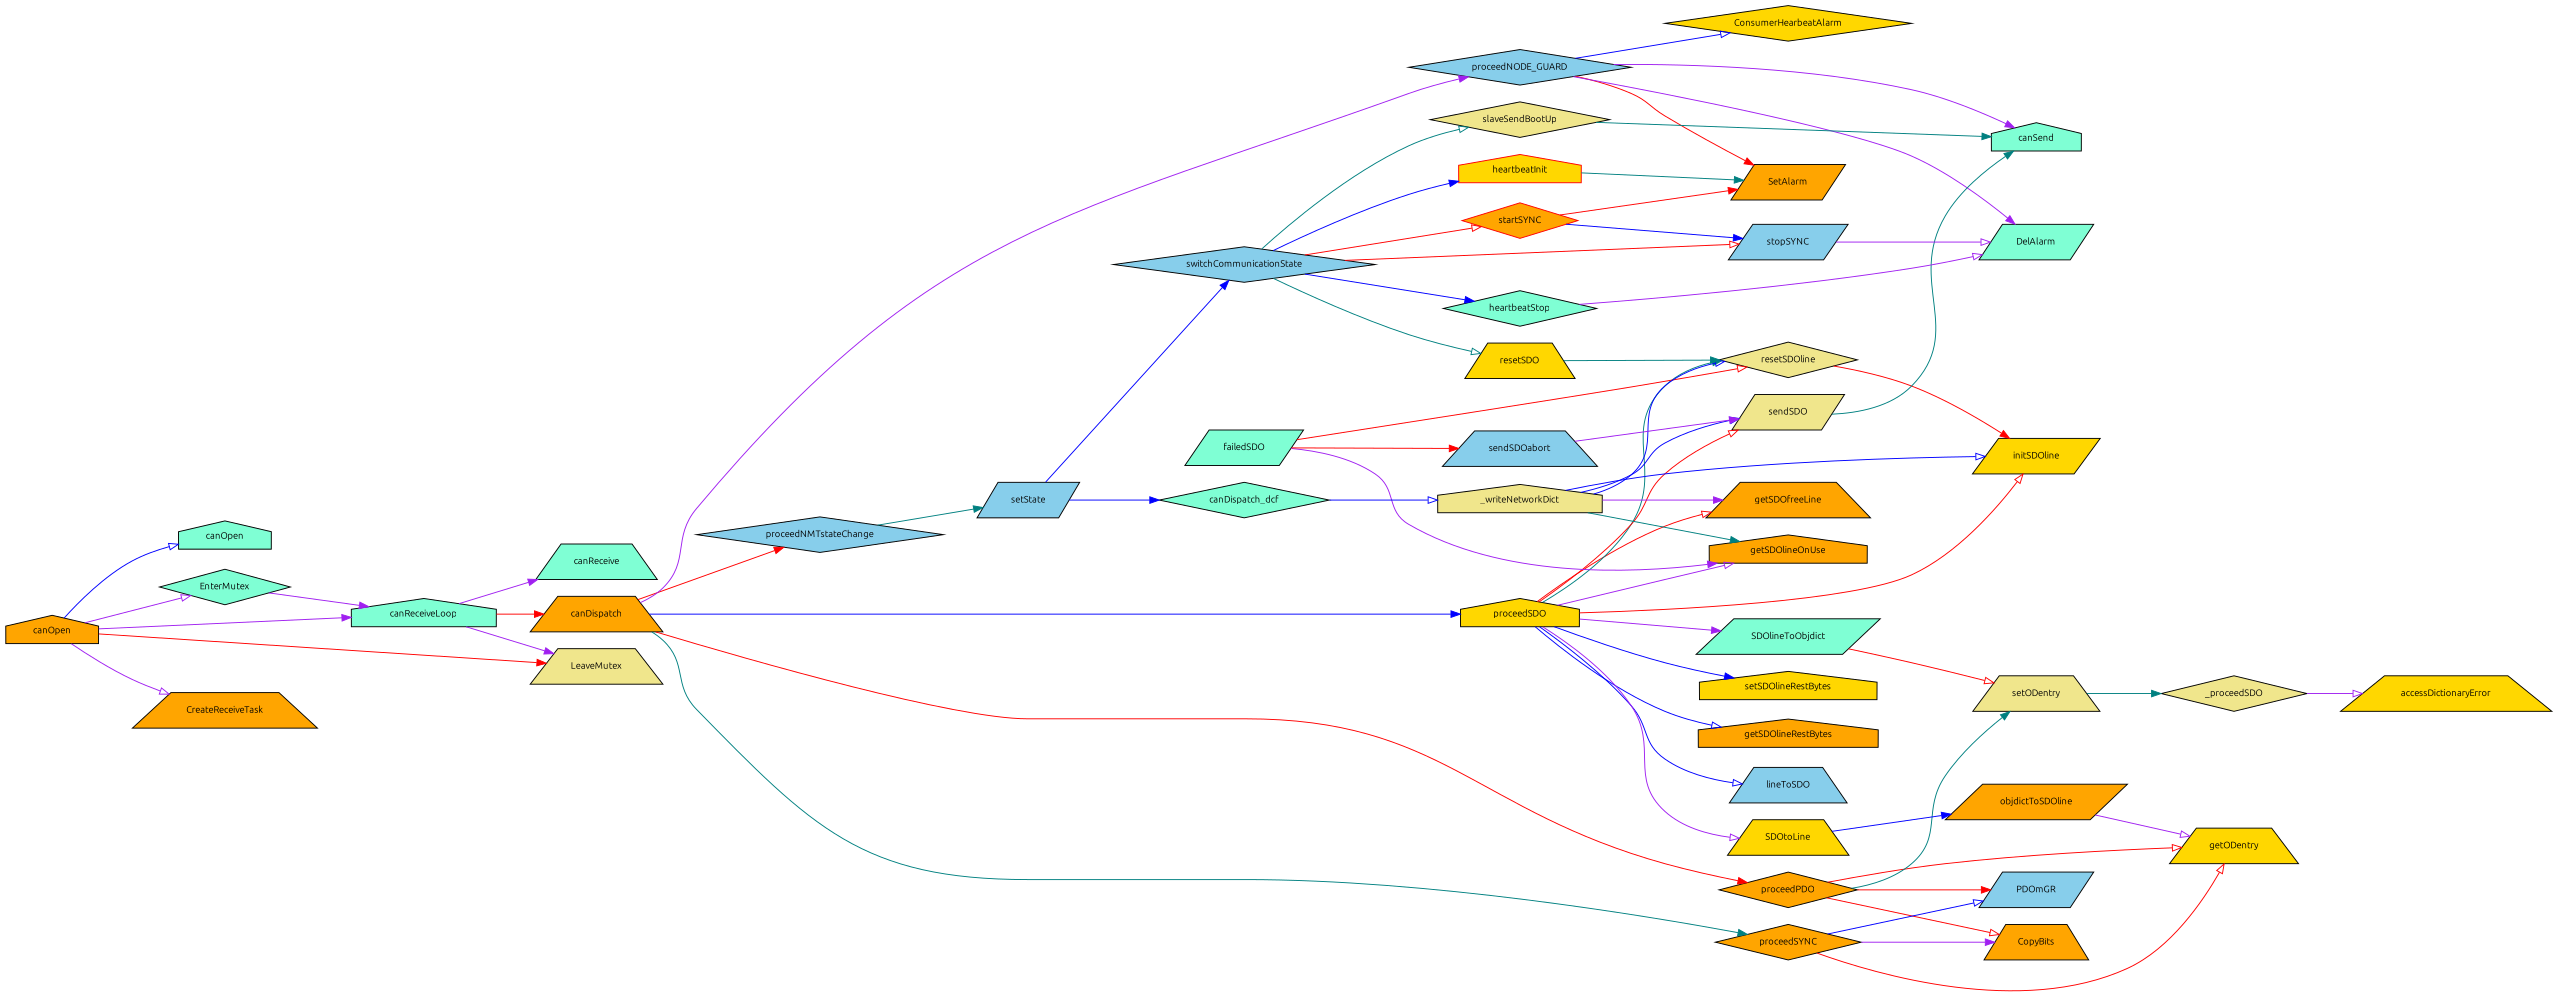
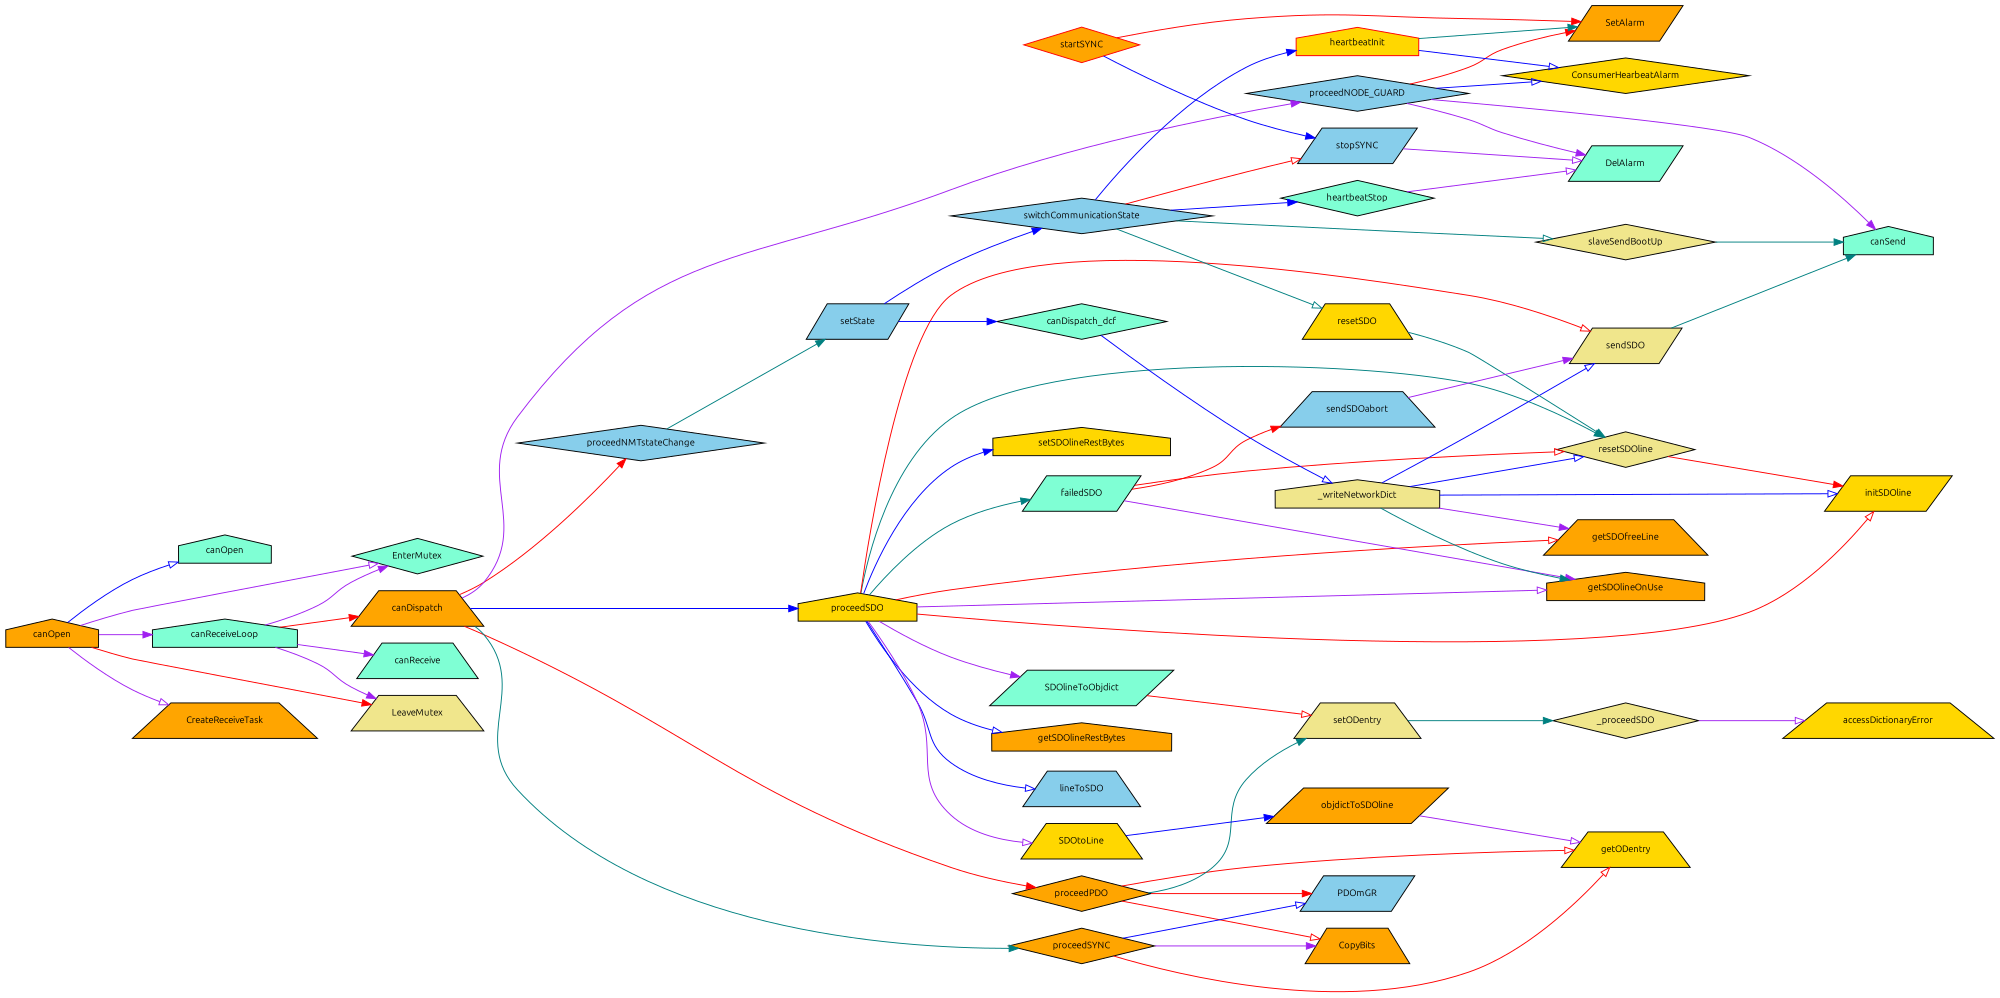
edge "heartbeatInit" -> "ConsumerHearbeatAlarm": added
edge "switchCommunicationState" -> "startSYNC": removed
edge "proceedSDO" -> "failedSDO": added
edge "EnterMutex" -> "canReceiveLoop": reversed
